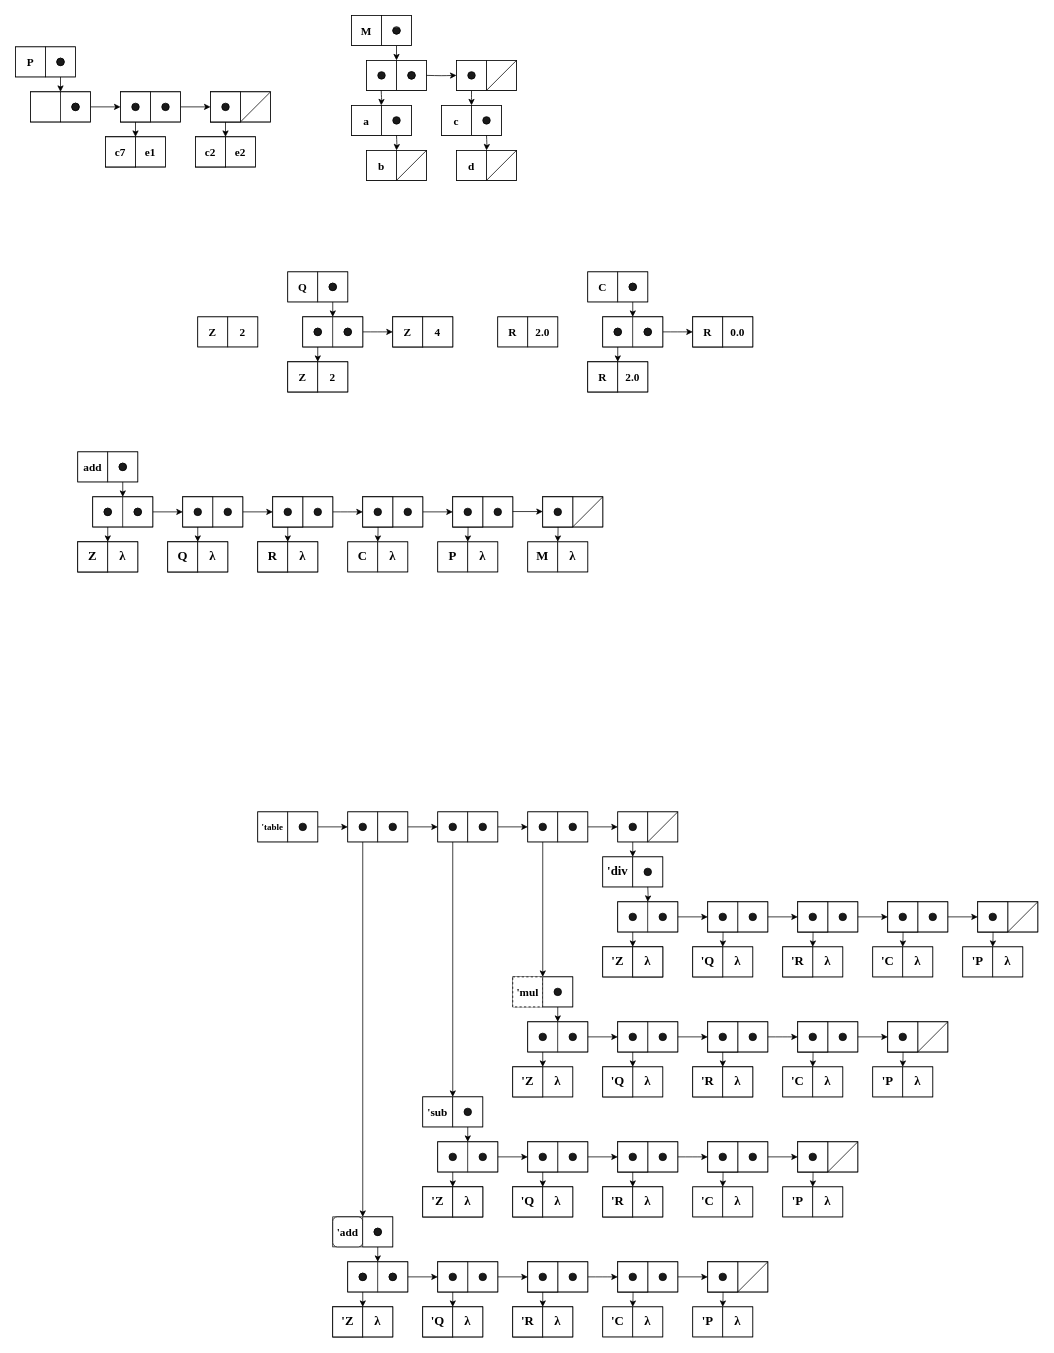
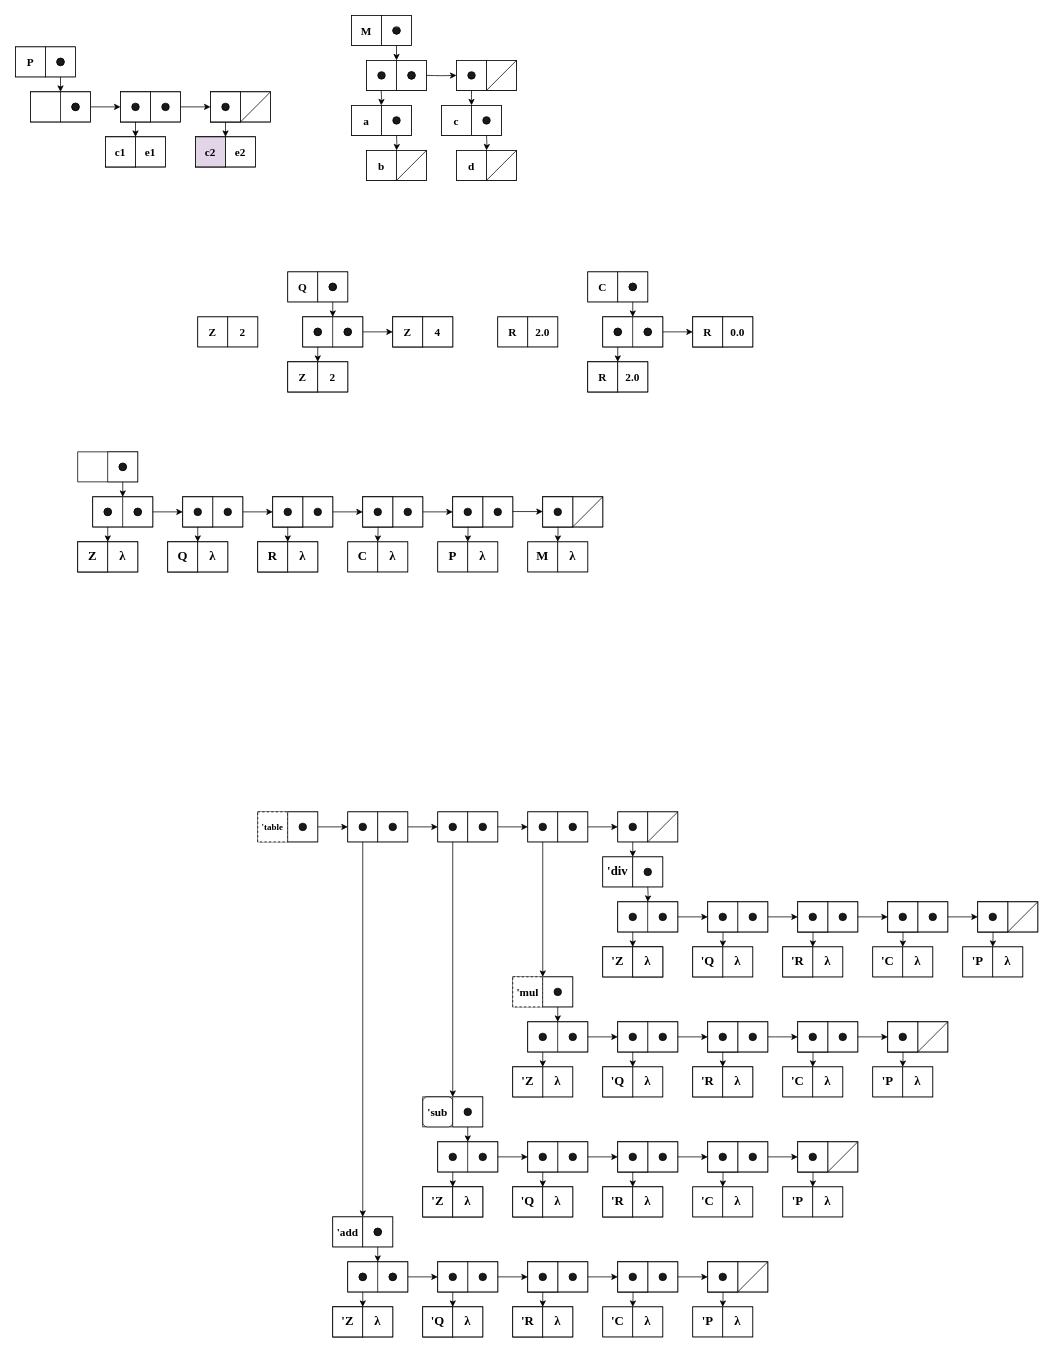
node "c7": label "c7" -> "c1"
node "c2": fillcolor #ffffff -> #e1d5e7
node "add": removed
node "'table": style solid -> dashed
node "'sub": shape rectangle -> rounded rectangle
node "'add": shape rounded rectangle -> rectangle
